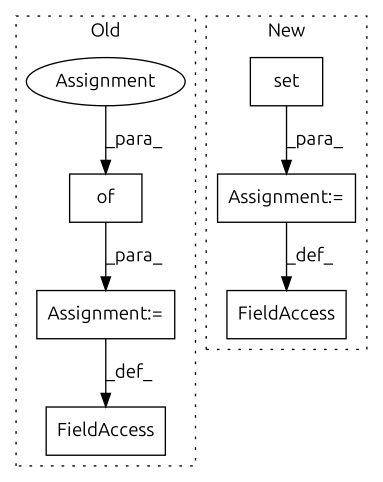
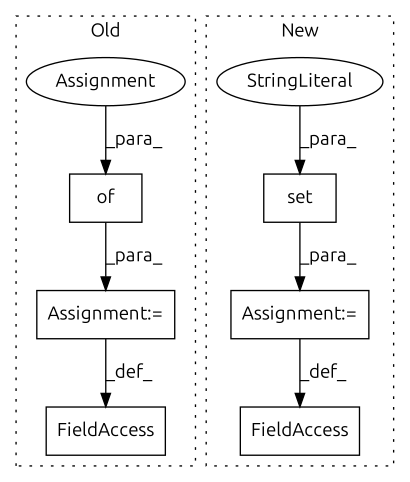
node "StringLiteral": added
